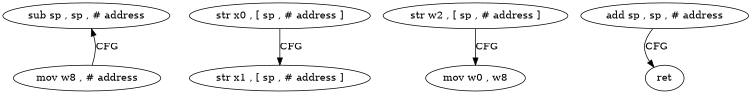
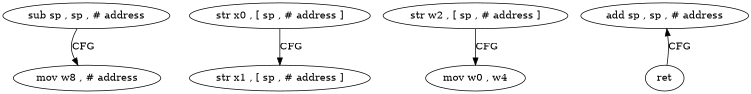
edge "add sp , sp , # address" -> "ret": reversed
edge "mov w8 , # address" -> "sub sp , sp , # address": reversed
node "mov w0 , w8": label "mov w0 , w8" -> "mov w0 , w4"
